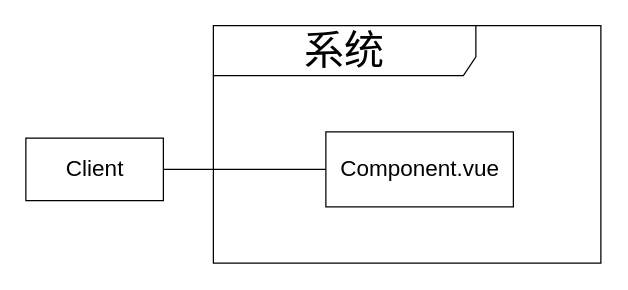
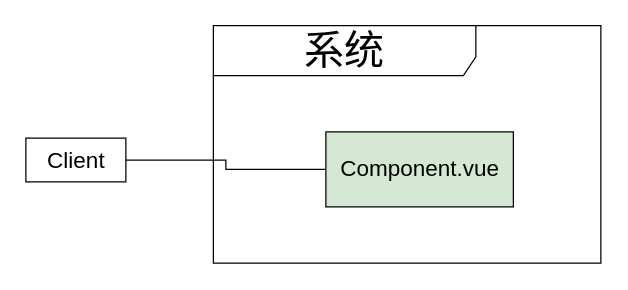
node "Client": size 138x63 -> 100x44
node "Component.vue": fillcolor #ffffff -> #d5e8d4
